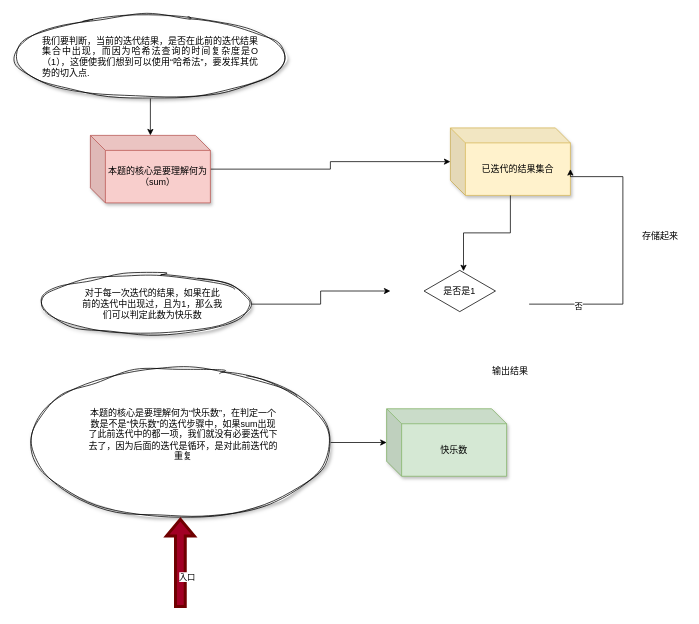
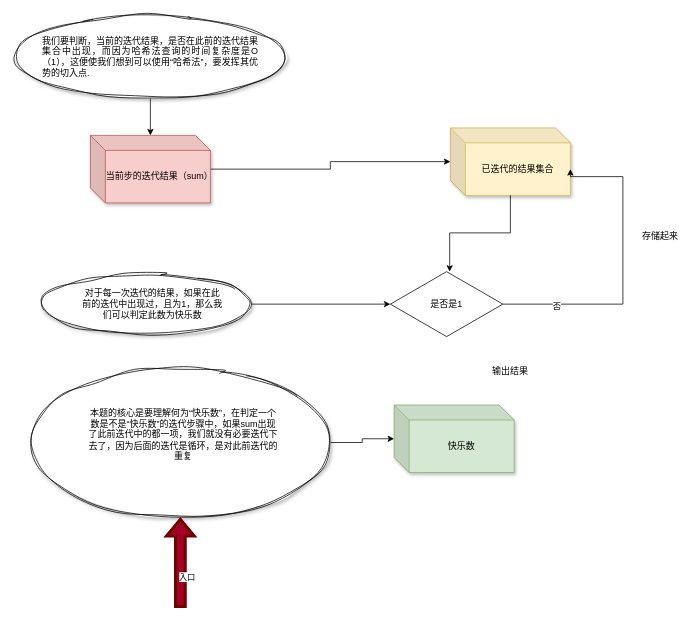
node "本题的核心是要理解何为（sum）": label "本题的核心是要理解何为（sum）" -> "当前步的迭代结果（sum）"
node "是否是1": size 139x41 -> 113x68
node "快乐数": moved (447, 443) -> (454, 439)
